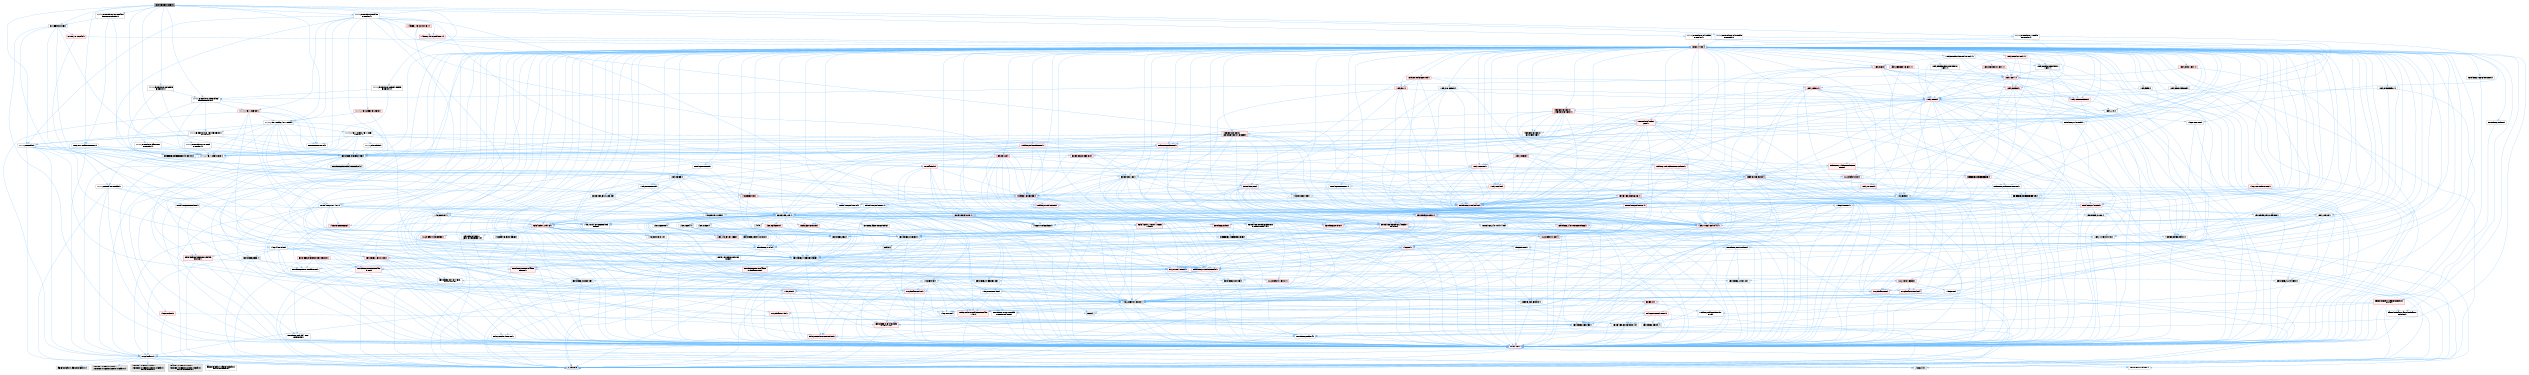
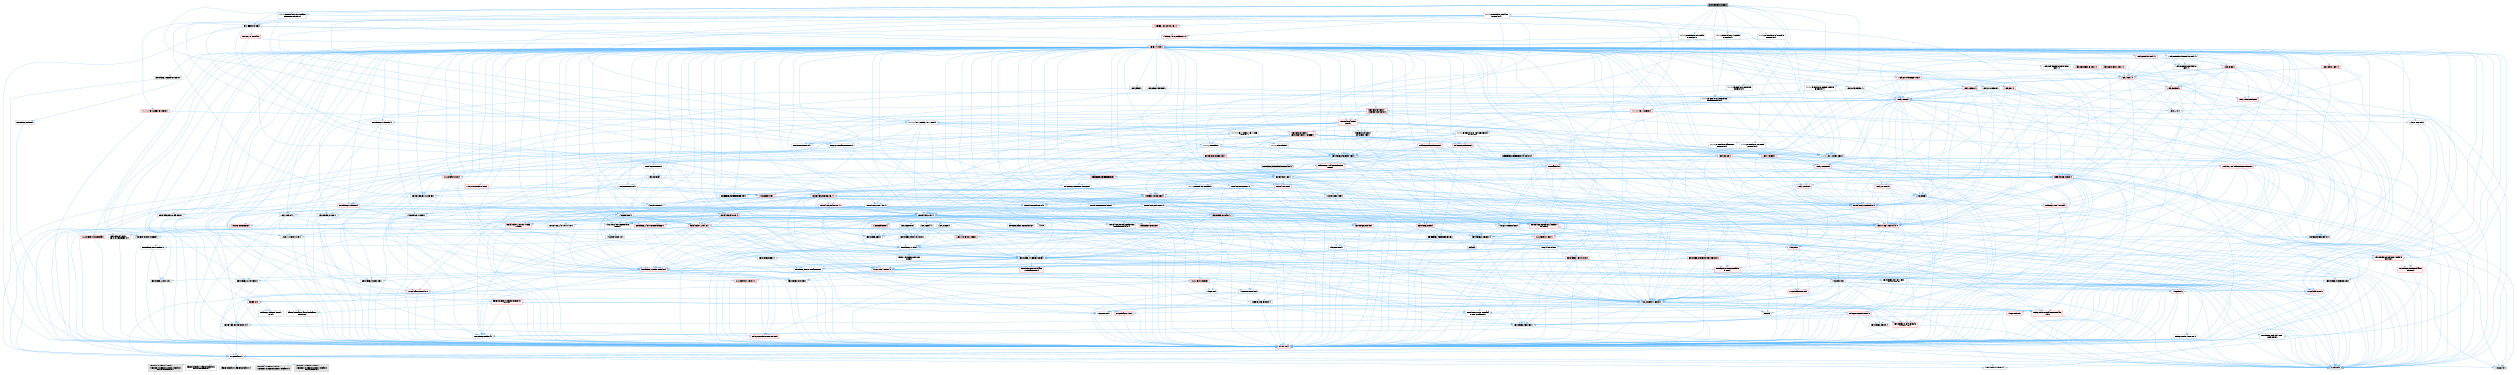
edge "Templates/TypeCompatible Bytes.h" -> "Templates/IsValidVariadic FunctionArg.h": now "Misc/AssertionMacros.h" -> "Templates/IsValidVariadic FunctionArg.h"
